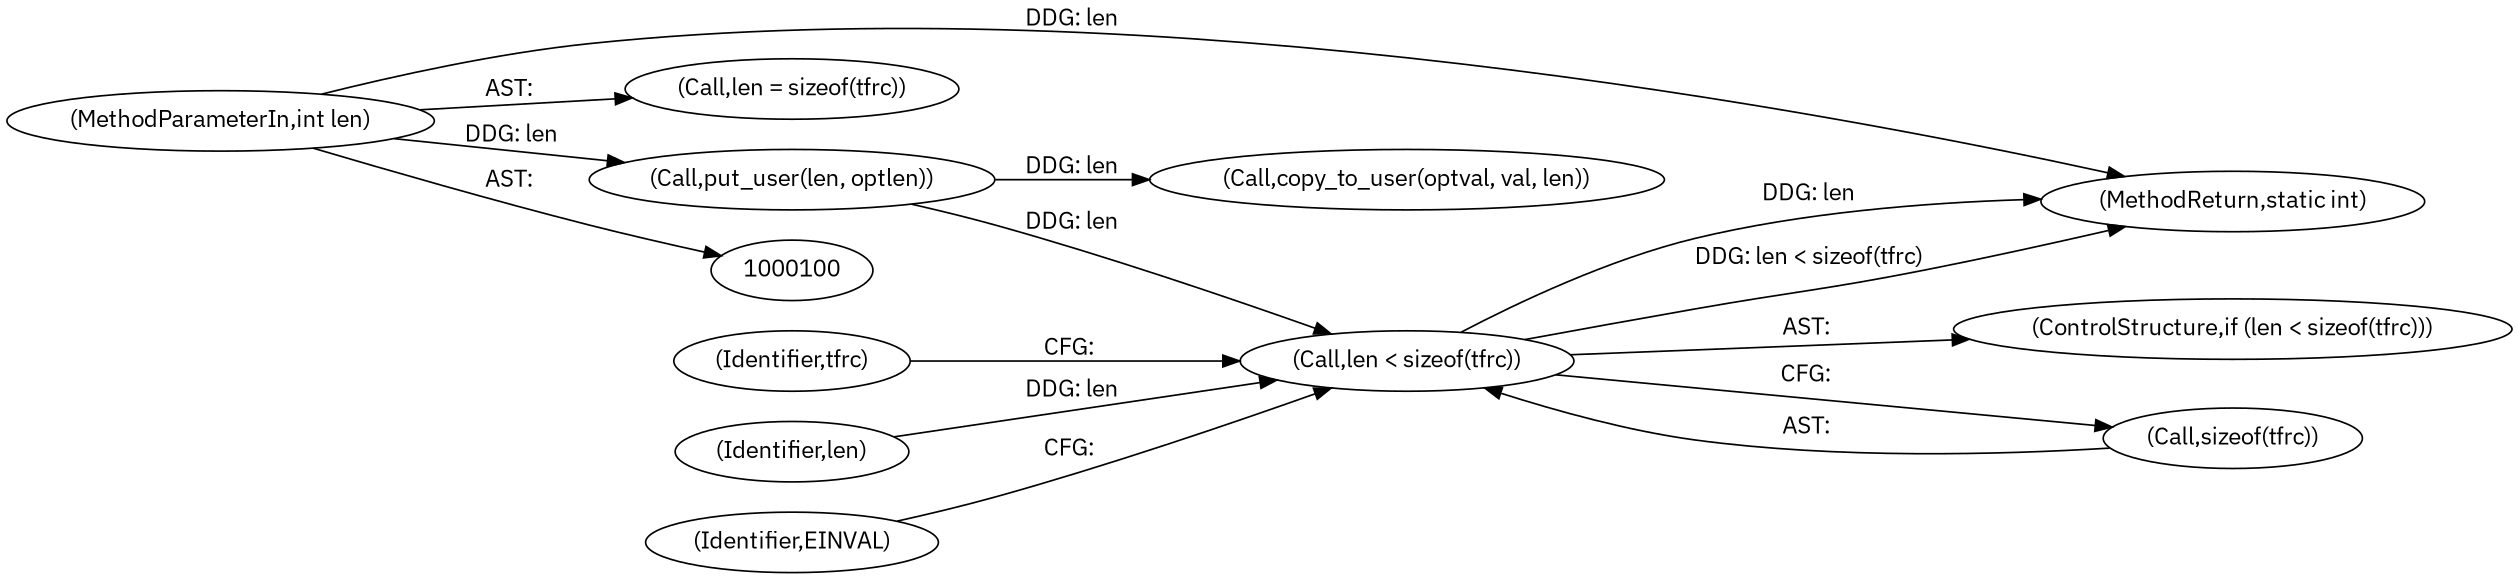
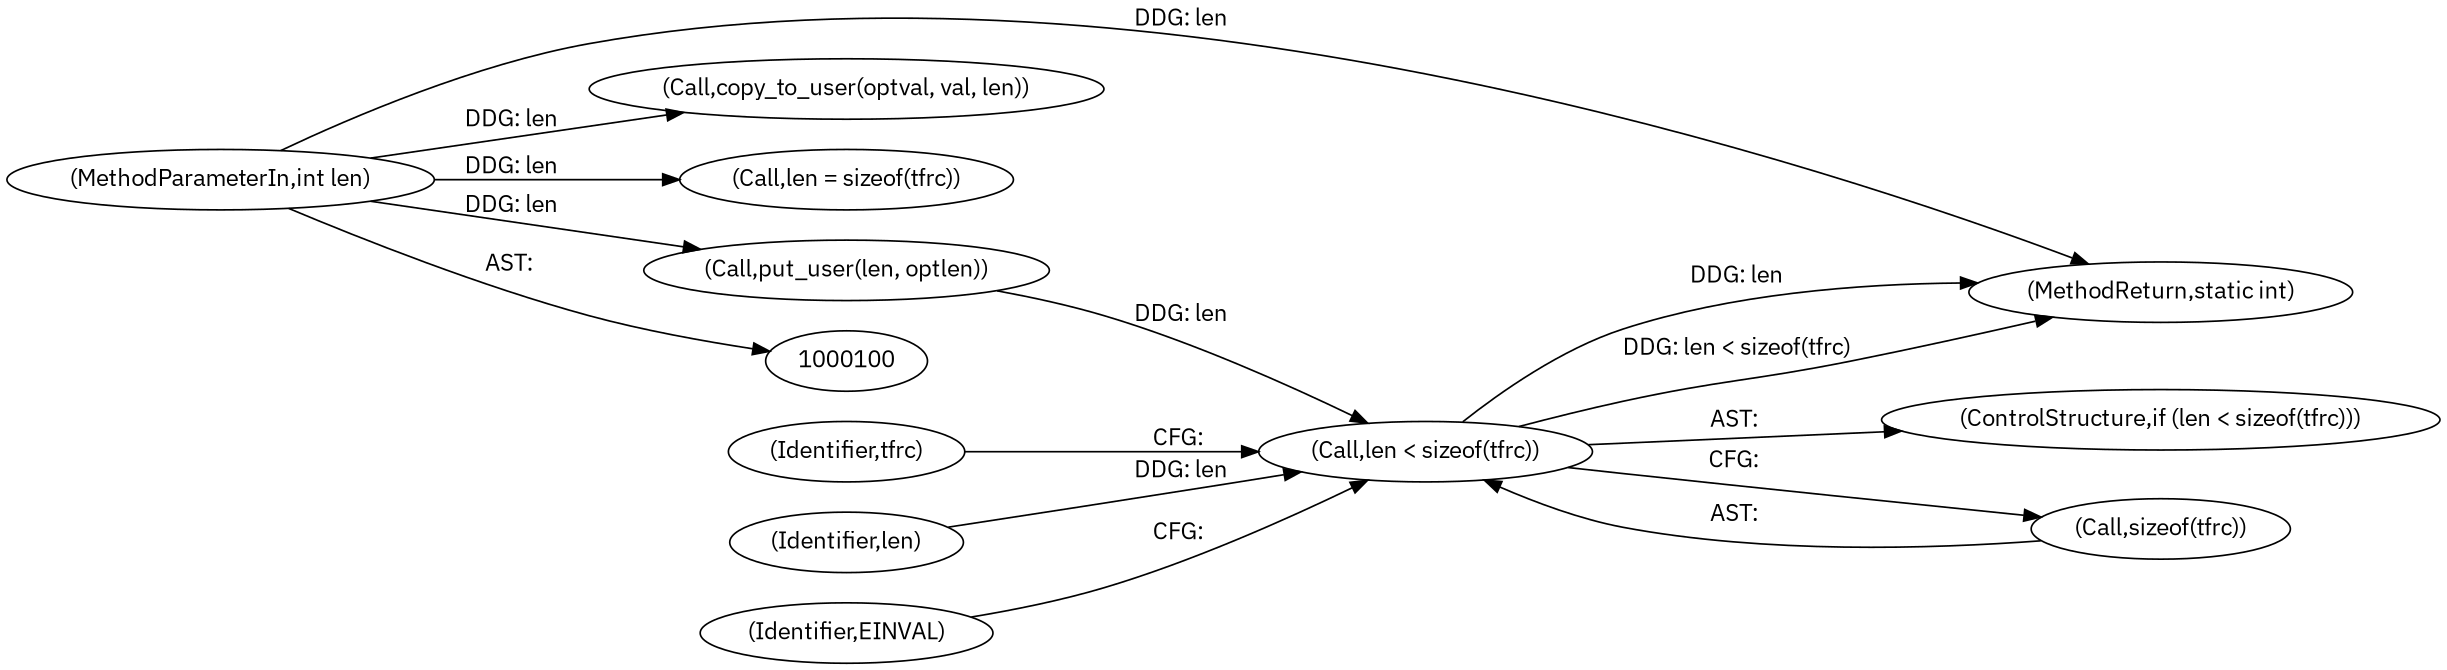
edge "(MethodParameterIn,int len)" -> "(Call,len = sizeof(tfrc))": label "AST: " -> "DDG: len"
edge "(Call,put_user(len, optlen))" -> "(Call,copy_to_user(optval, val, len))": now "(MethodParameterIn,int len)" -> "(Call,copy_to_user(optval, val, len))"
